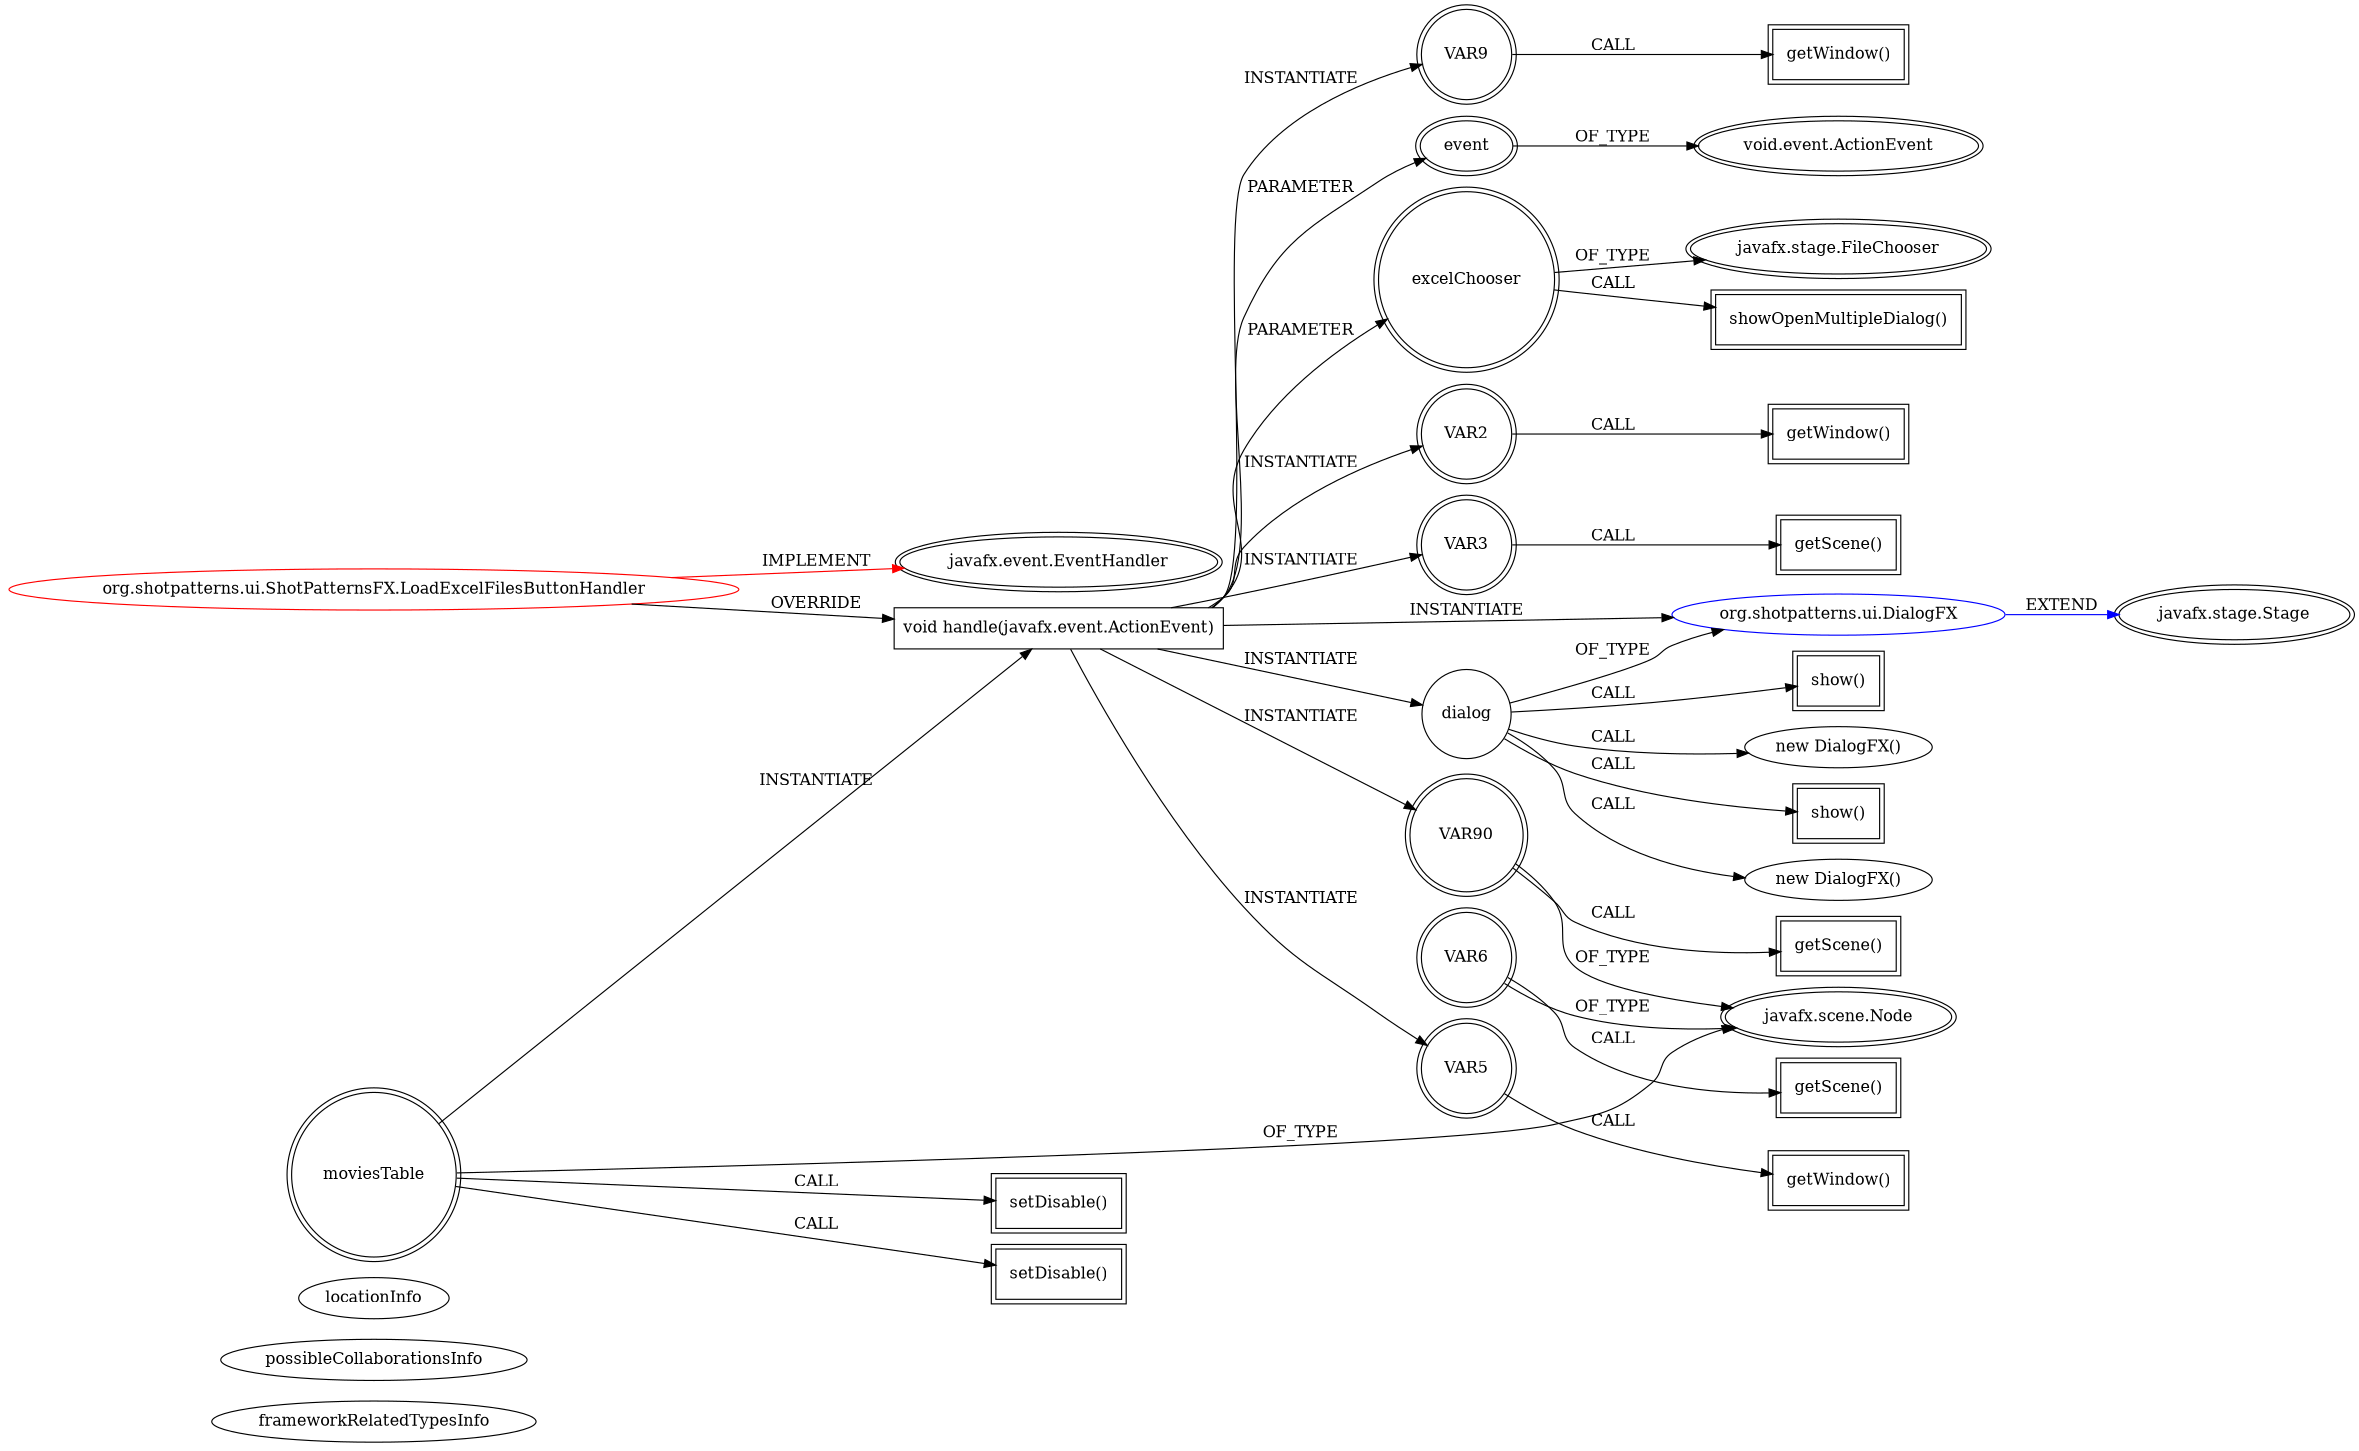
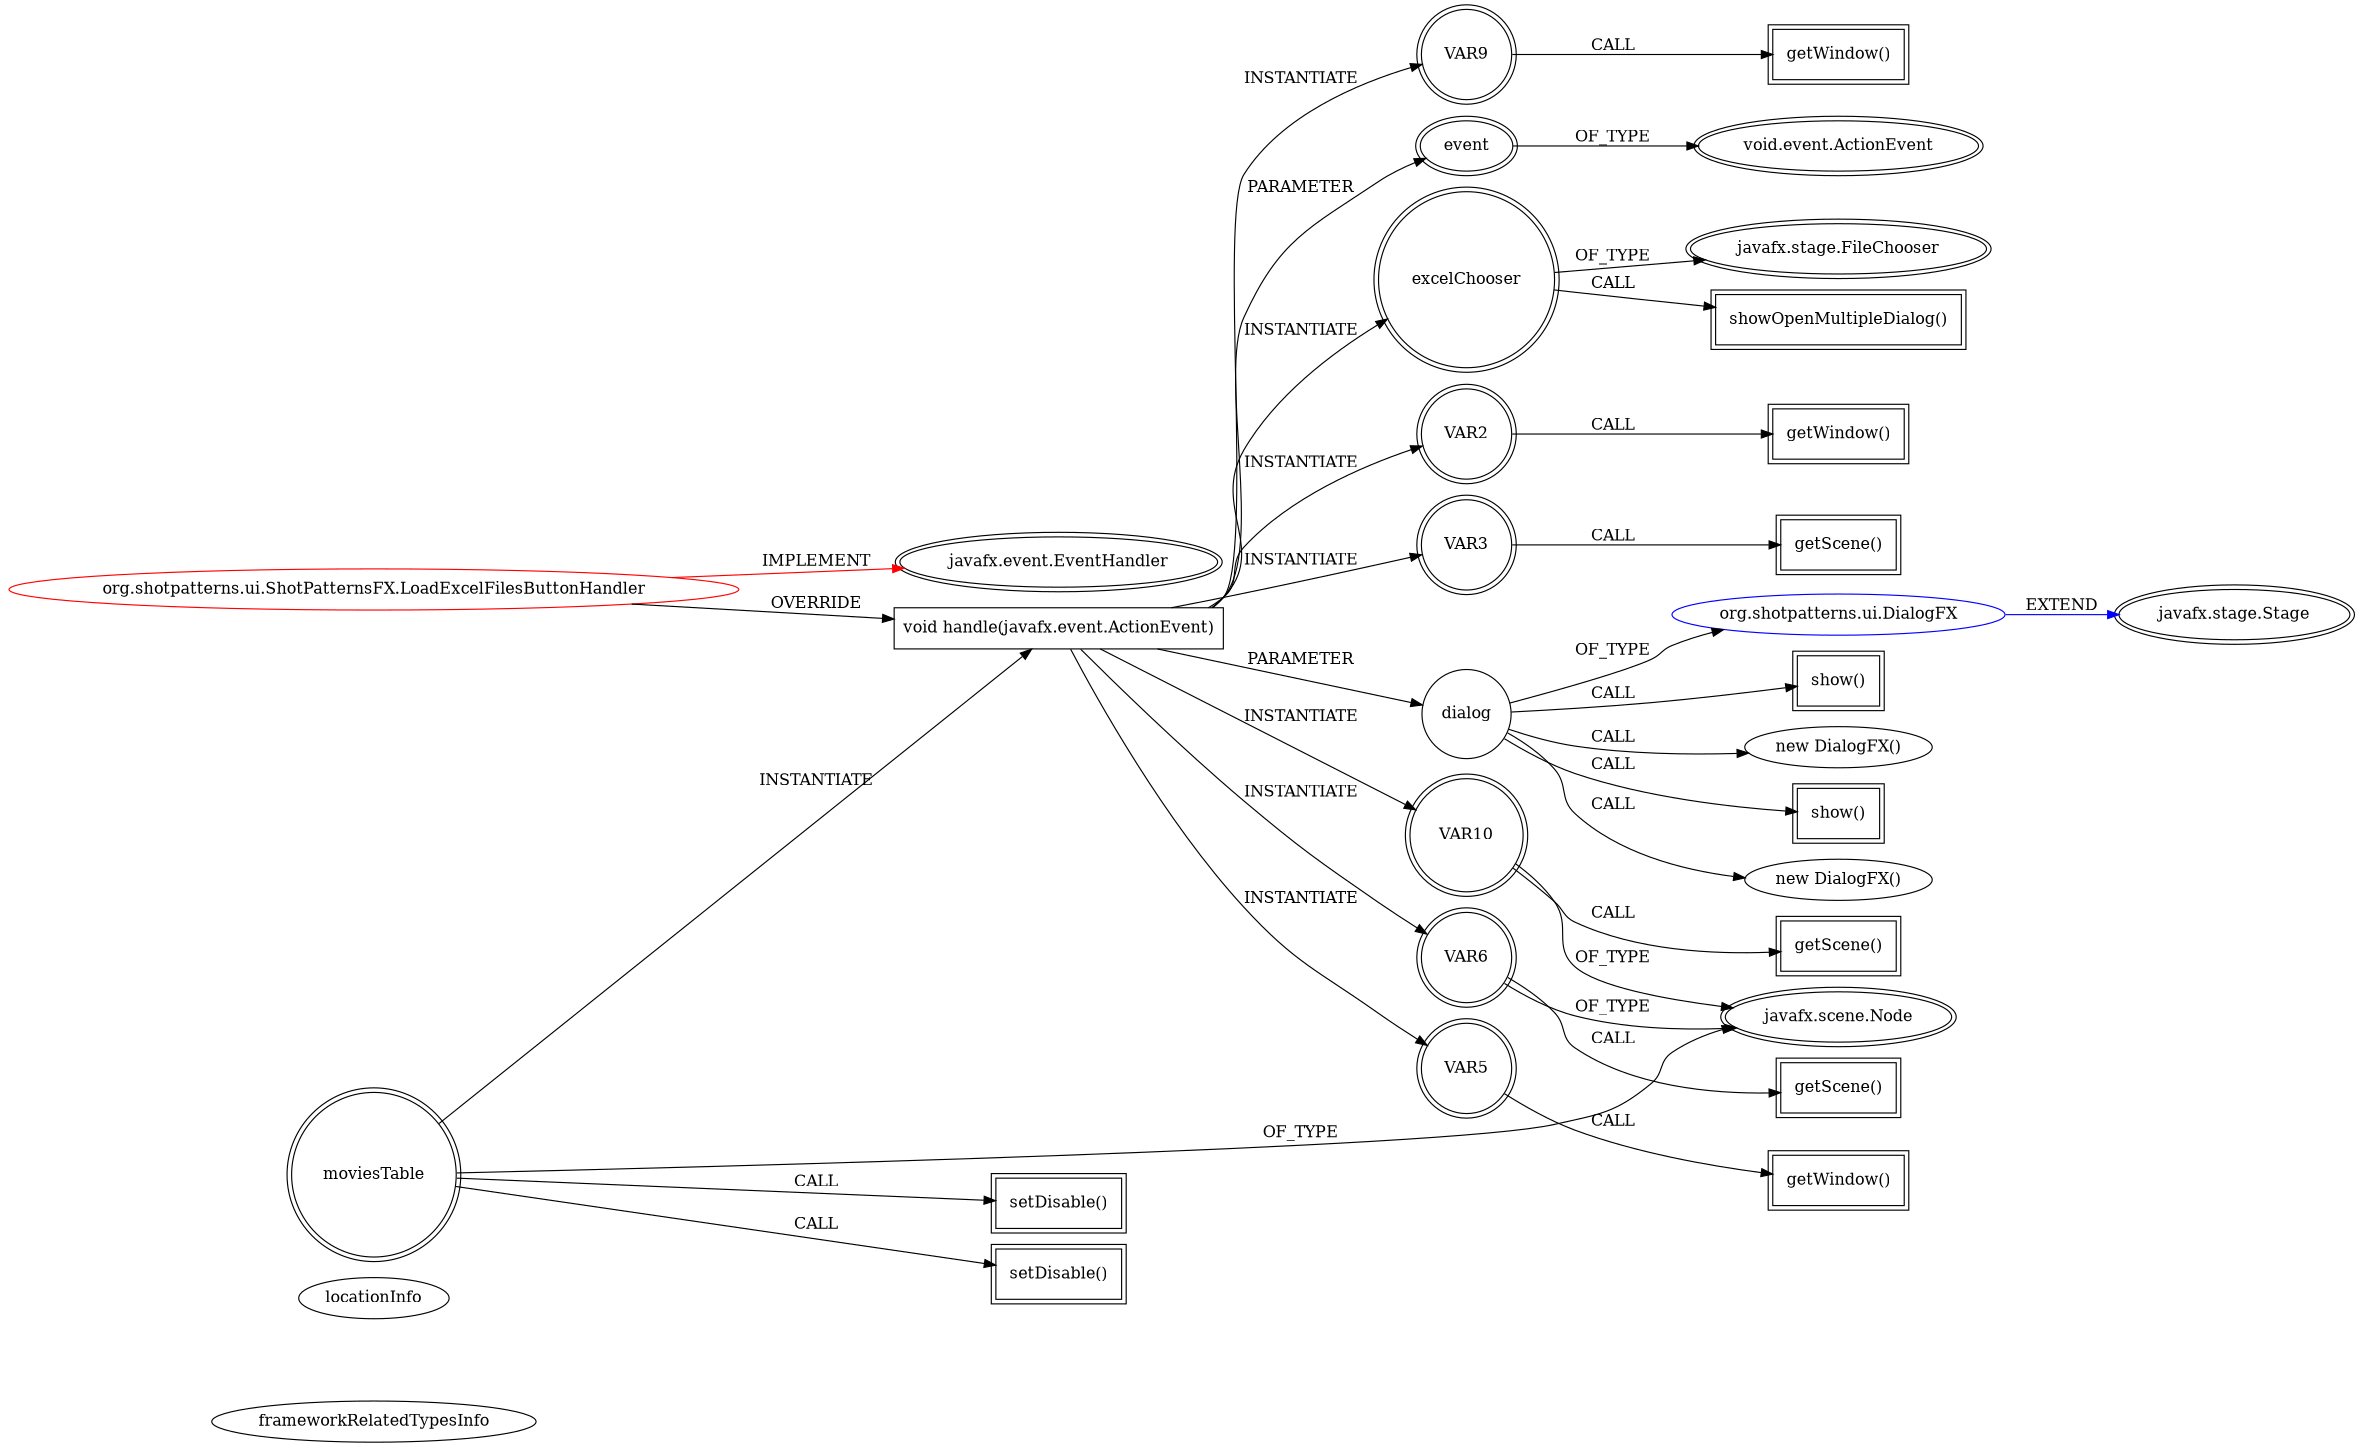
edge "void handle(javafx.event.ActionEvent)" -> "excelChooser": label "PARAMETER" -> "INSTANTIATE"
edge "void handle(javafx.event.ActionEvent)" -> "org.shotpatterns.ui.DialogFX": now "void handle(javafx.event.ActionEvent)" -> "VAR6"
edge "void handle(javafx.event.ActionEvent)" -> "dialog": label "INSTANTIATE" -> "PARAMETER"
node "VAR90": label "VAR90" -> "VAR10"
node "possibleCollaborationsInfo": removed
